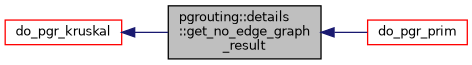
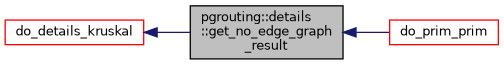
node "do_pgr_kruskal": label "do_pgr_kruskal" -> "do_details_kruskal"
node "do_pgr_prim": label "do_pgr_prim" -> "do_prim_prim"
